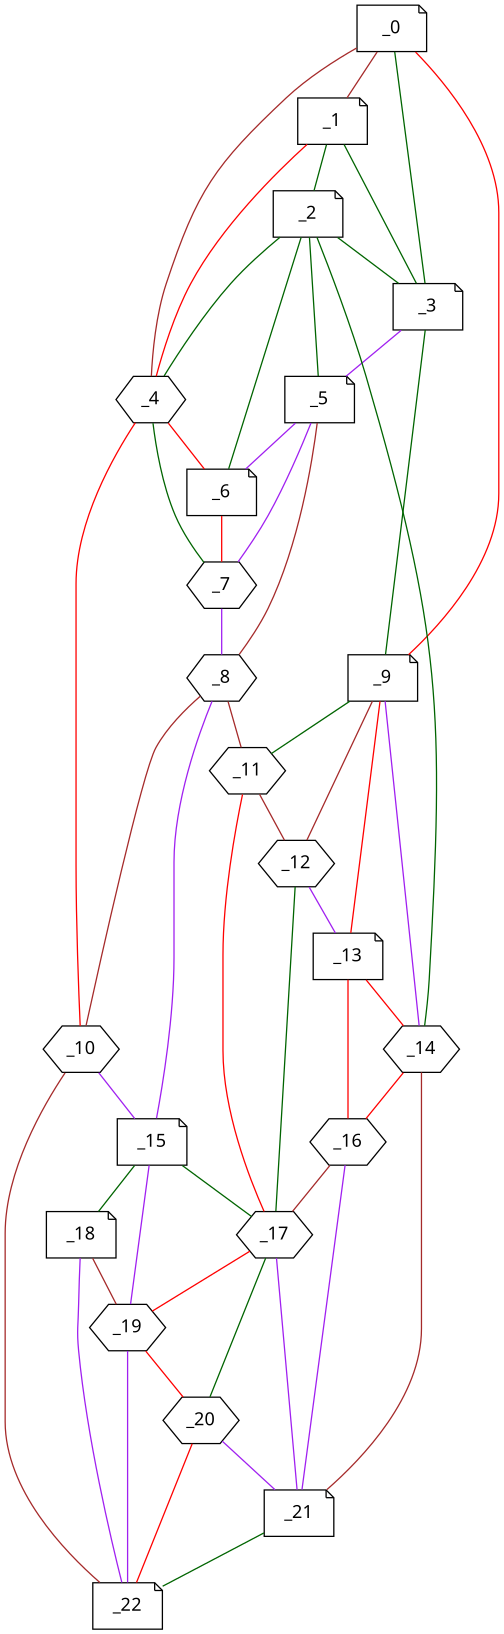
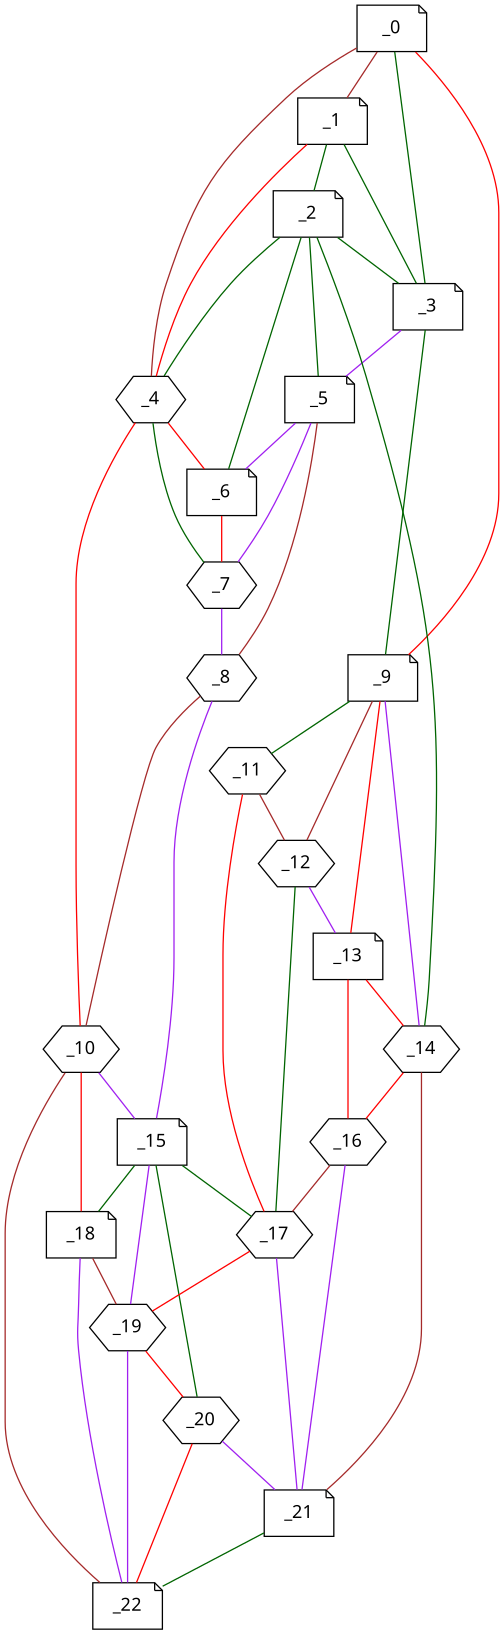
edge "_8" -- "_11": removed
edge "_10" -- "_18": added
edge "_17" -- "_20": now "_15" -- "_20"
